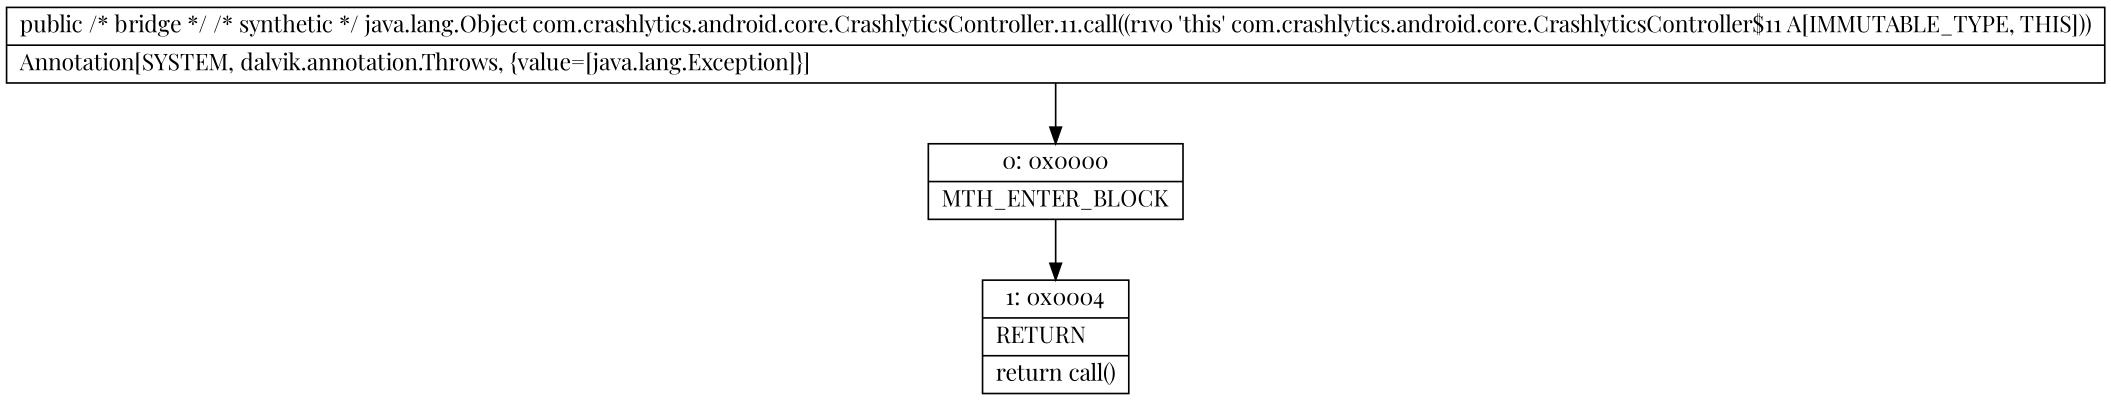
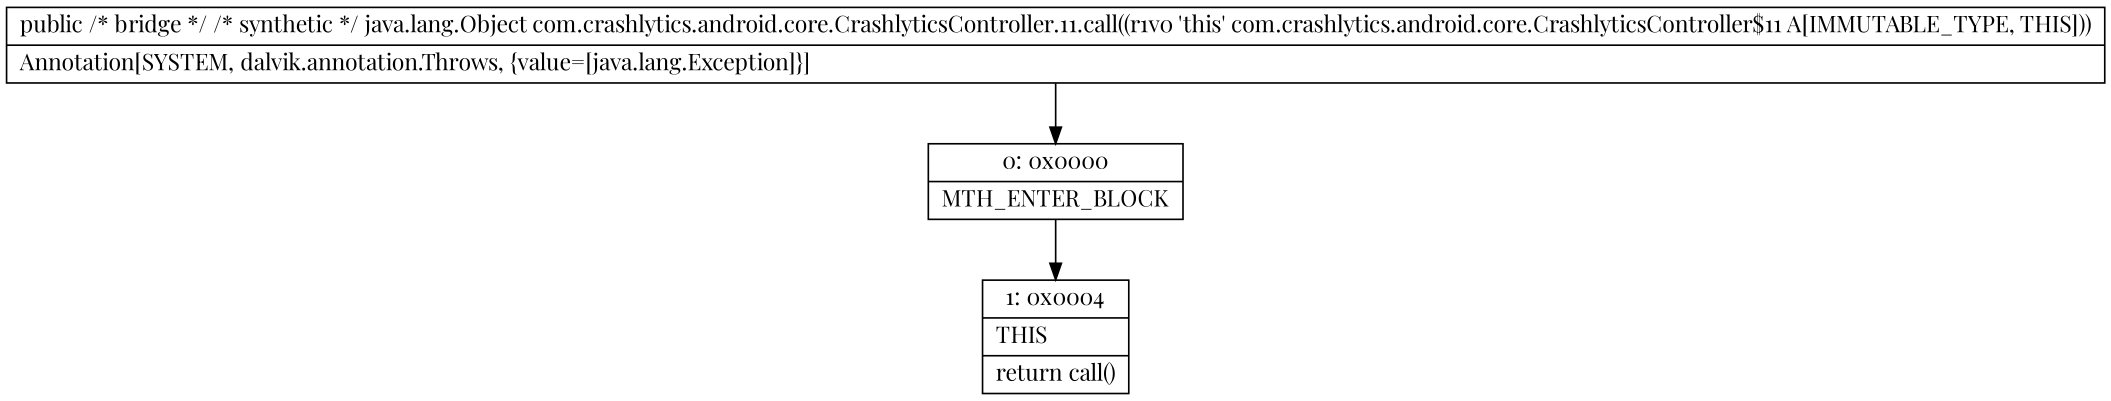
node "1: 0x0004": text "RETURN" -> "THIS"
